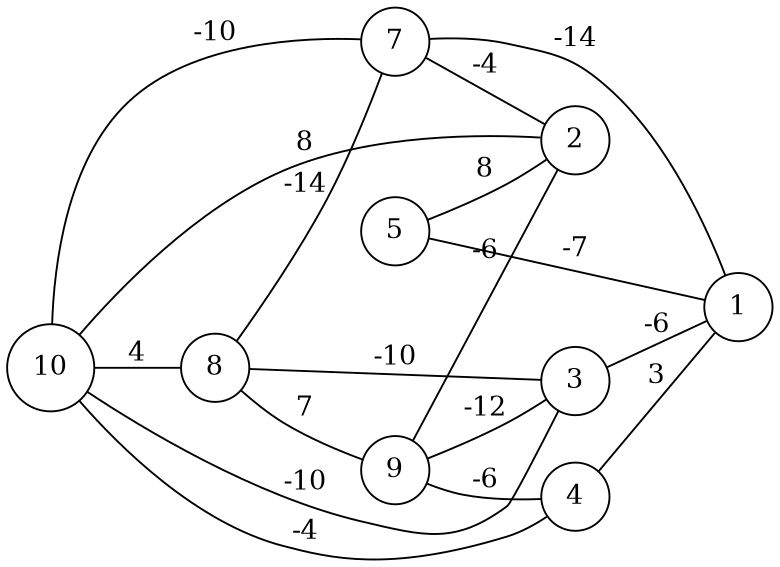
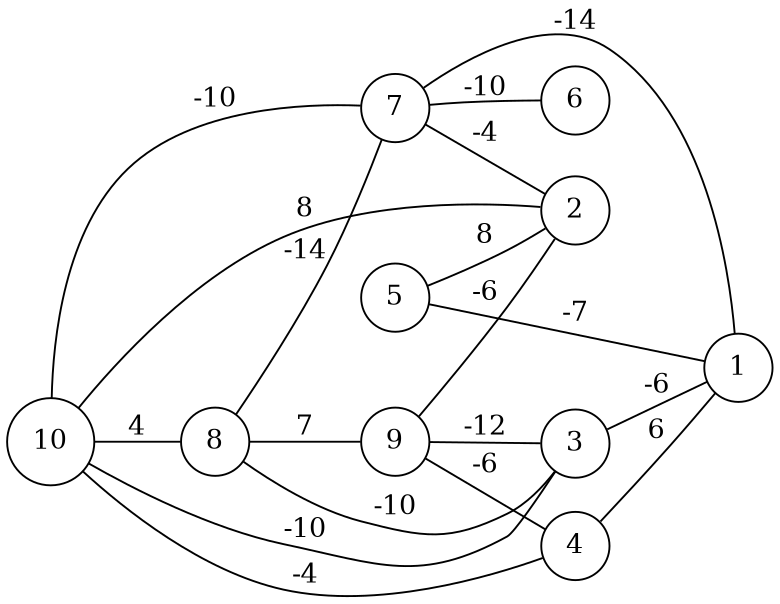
node "6": added
edge "1" -- "4": label "3" -> "6"
